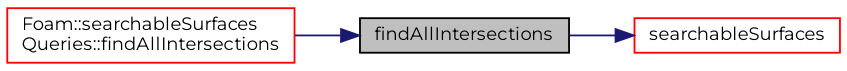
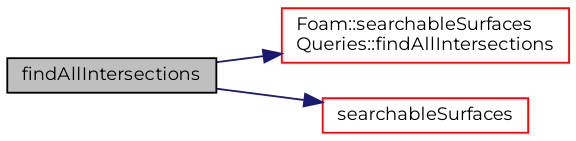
edge "Foam::searchableSurfaces Queries::findAllIntersections" -> "findAllIntersections": reversed
